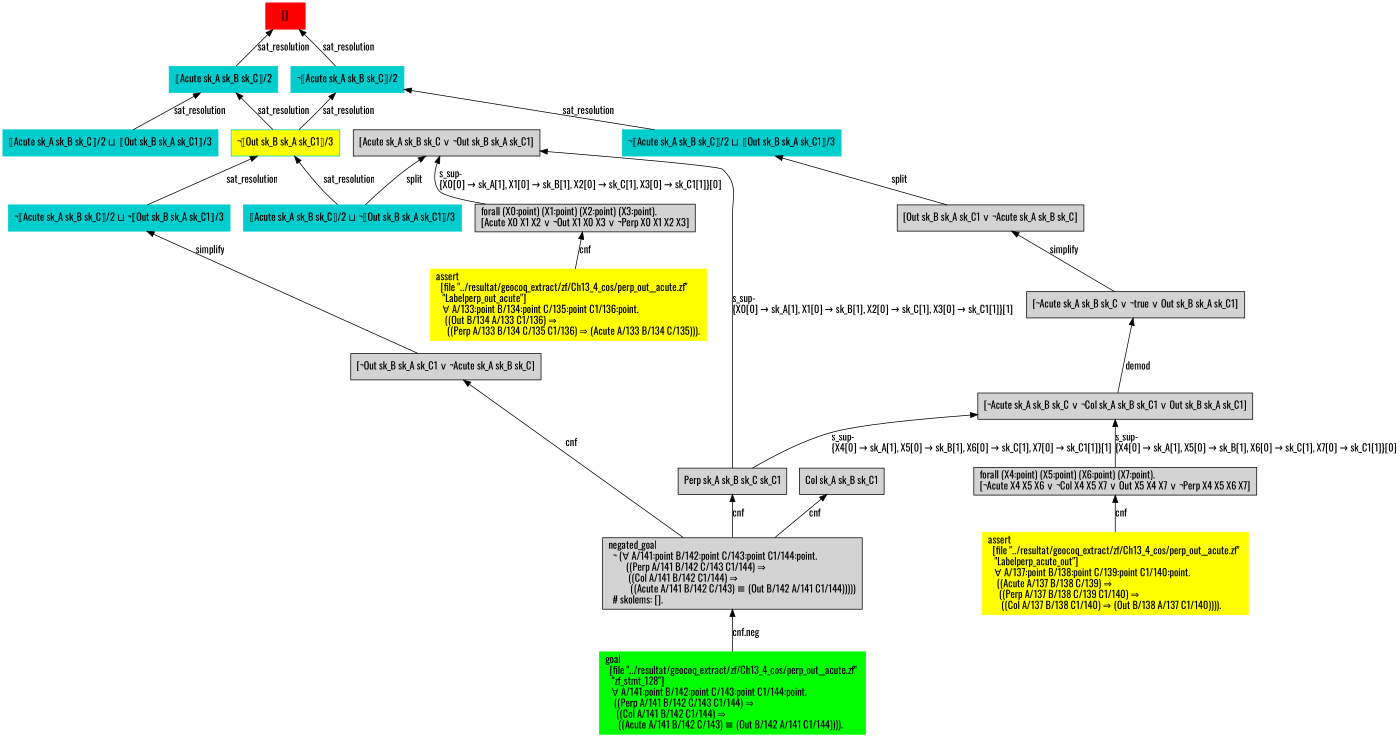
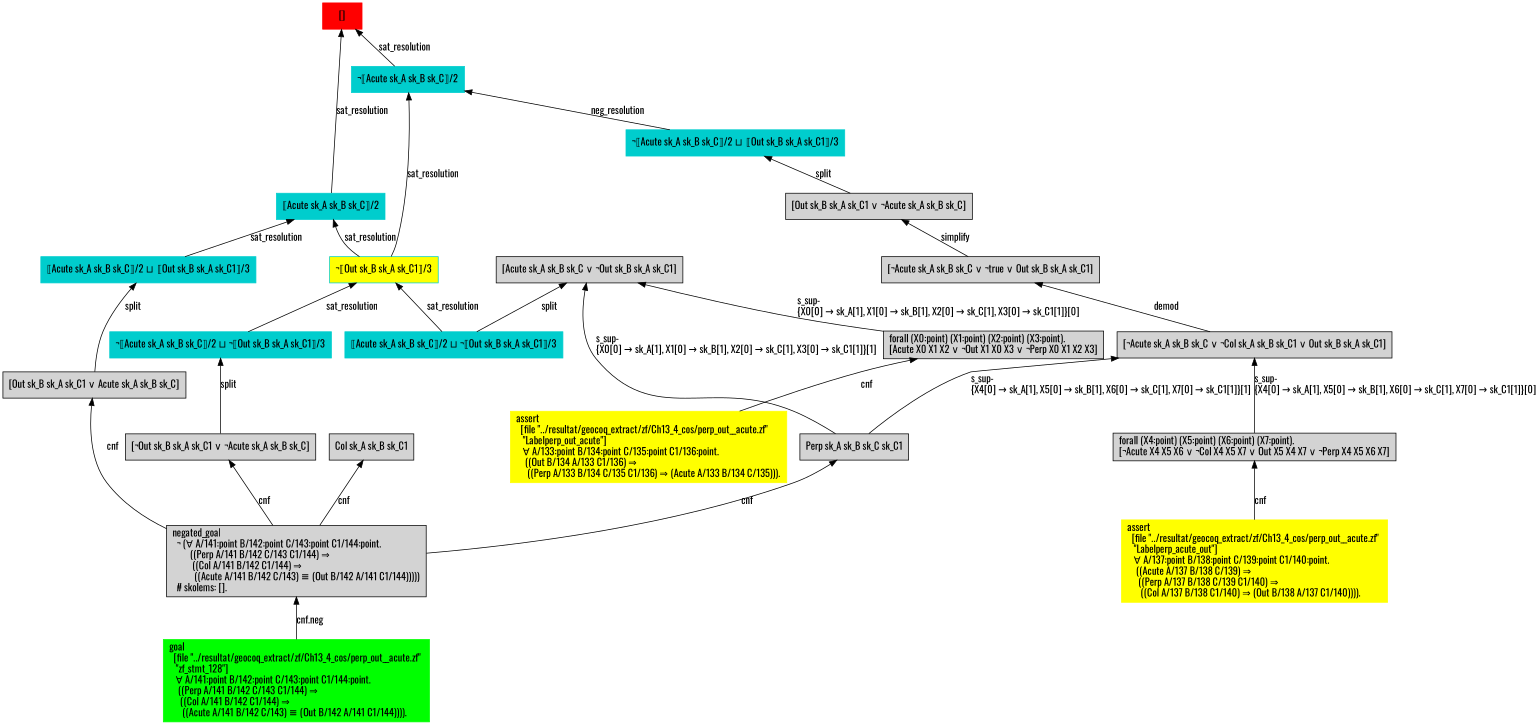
edge "¬⟦Acute sk_A sk_B sk_C⟧/2 ⊔ ⟦Out sk_B sk_A sk_C1⟧/3" -> "¬⟦Acute sk_A sk_B sk_C⟧/2": label "sat_resolution" -> "neg_resolution"
edge "[¬Out sk_B sk_A sk_C1 ∨ ¬Acute sk_A sk_B sk_C]" -> "¬⟦Acute sk_A sk_B sk_C⟧/2 ⊔ ¬⟦Out sk_B sk_A sk_C1⟧/3": label "simplify" -> "split"
node "[Out sk_B sk_A sk_C1 ∨ Acute sk_A sk_B sk_C]": added
